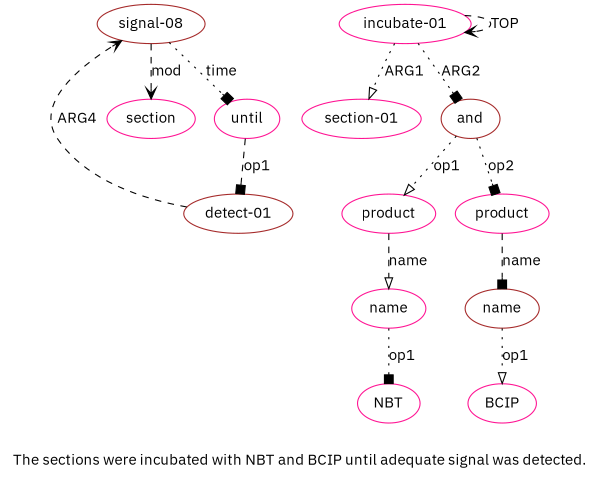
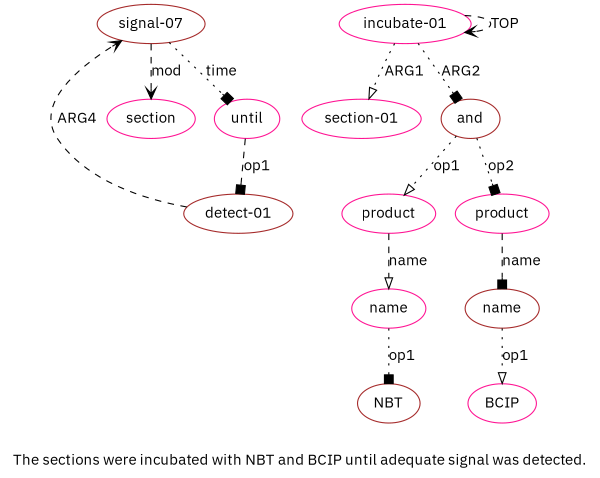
node "signal-08": label "signal-08" -> "signal-07"
node "NBT": color deeppink -> brown
